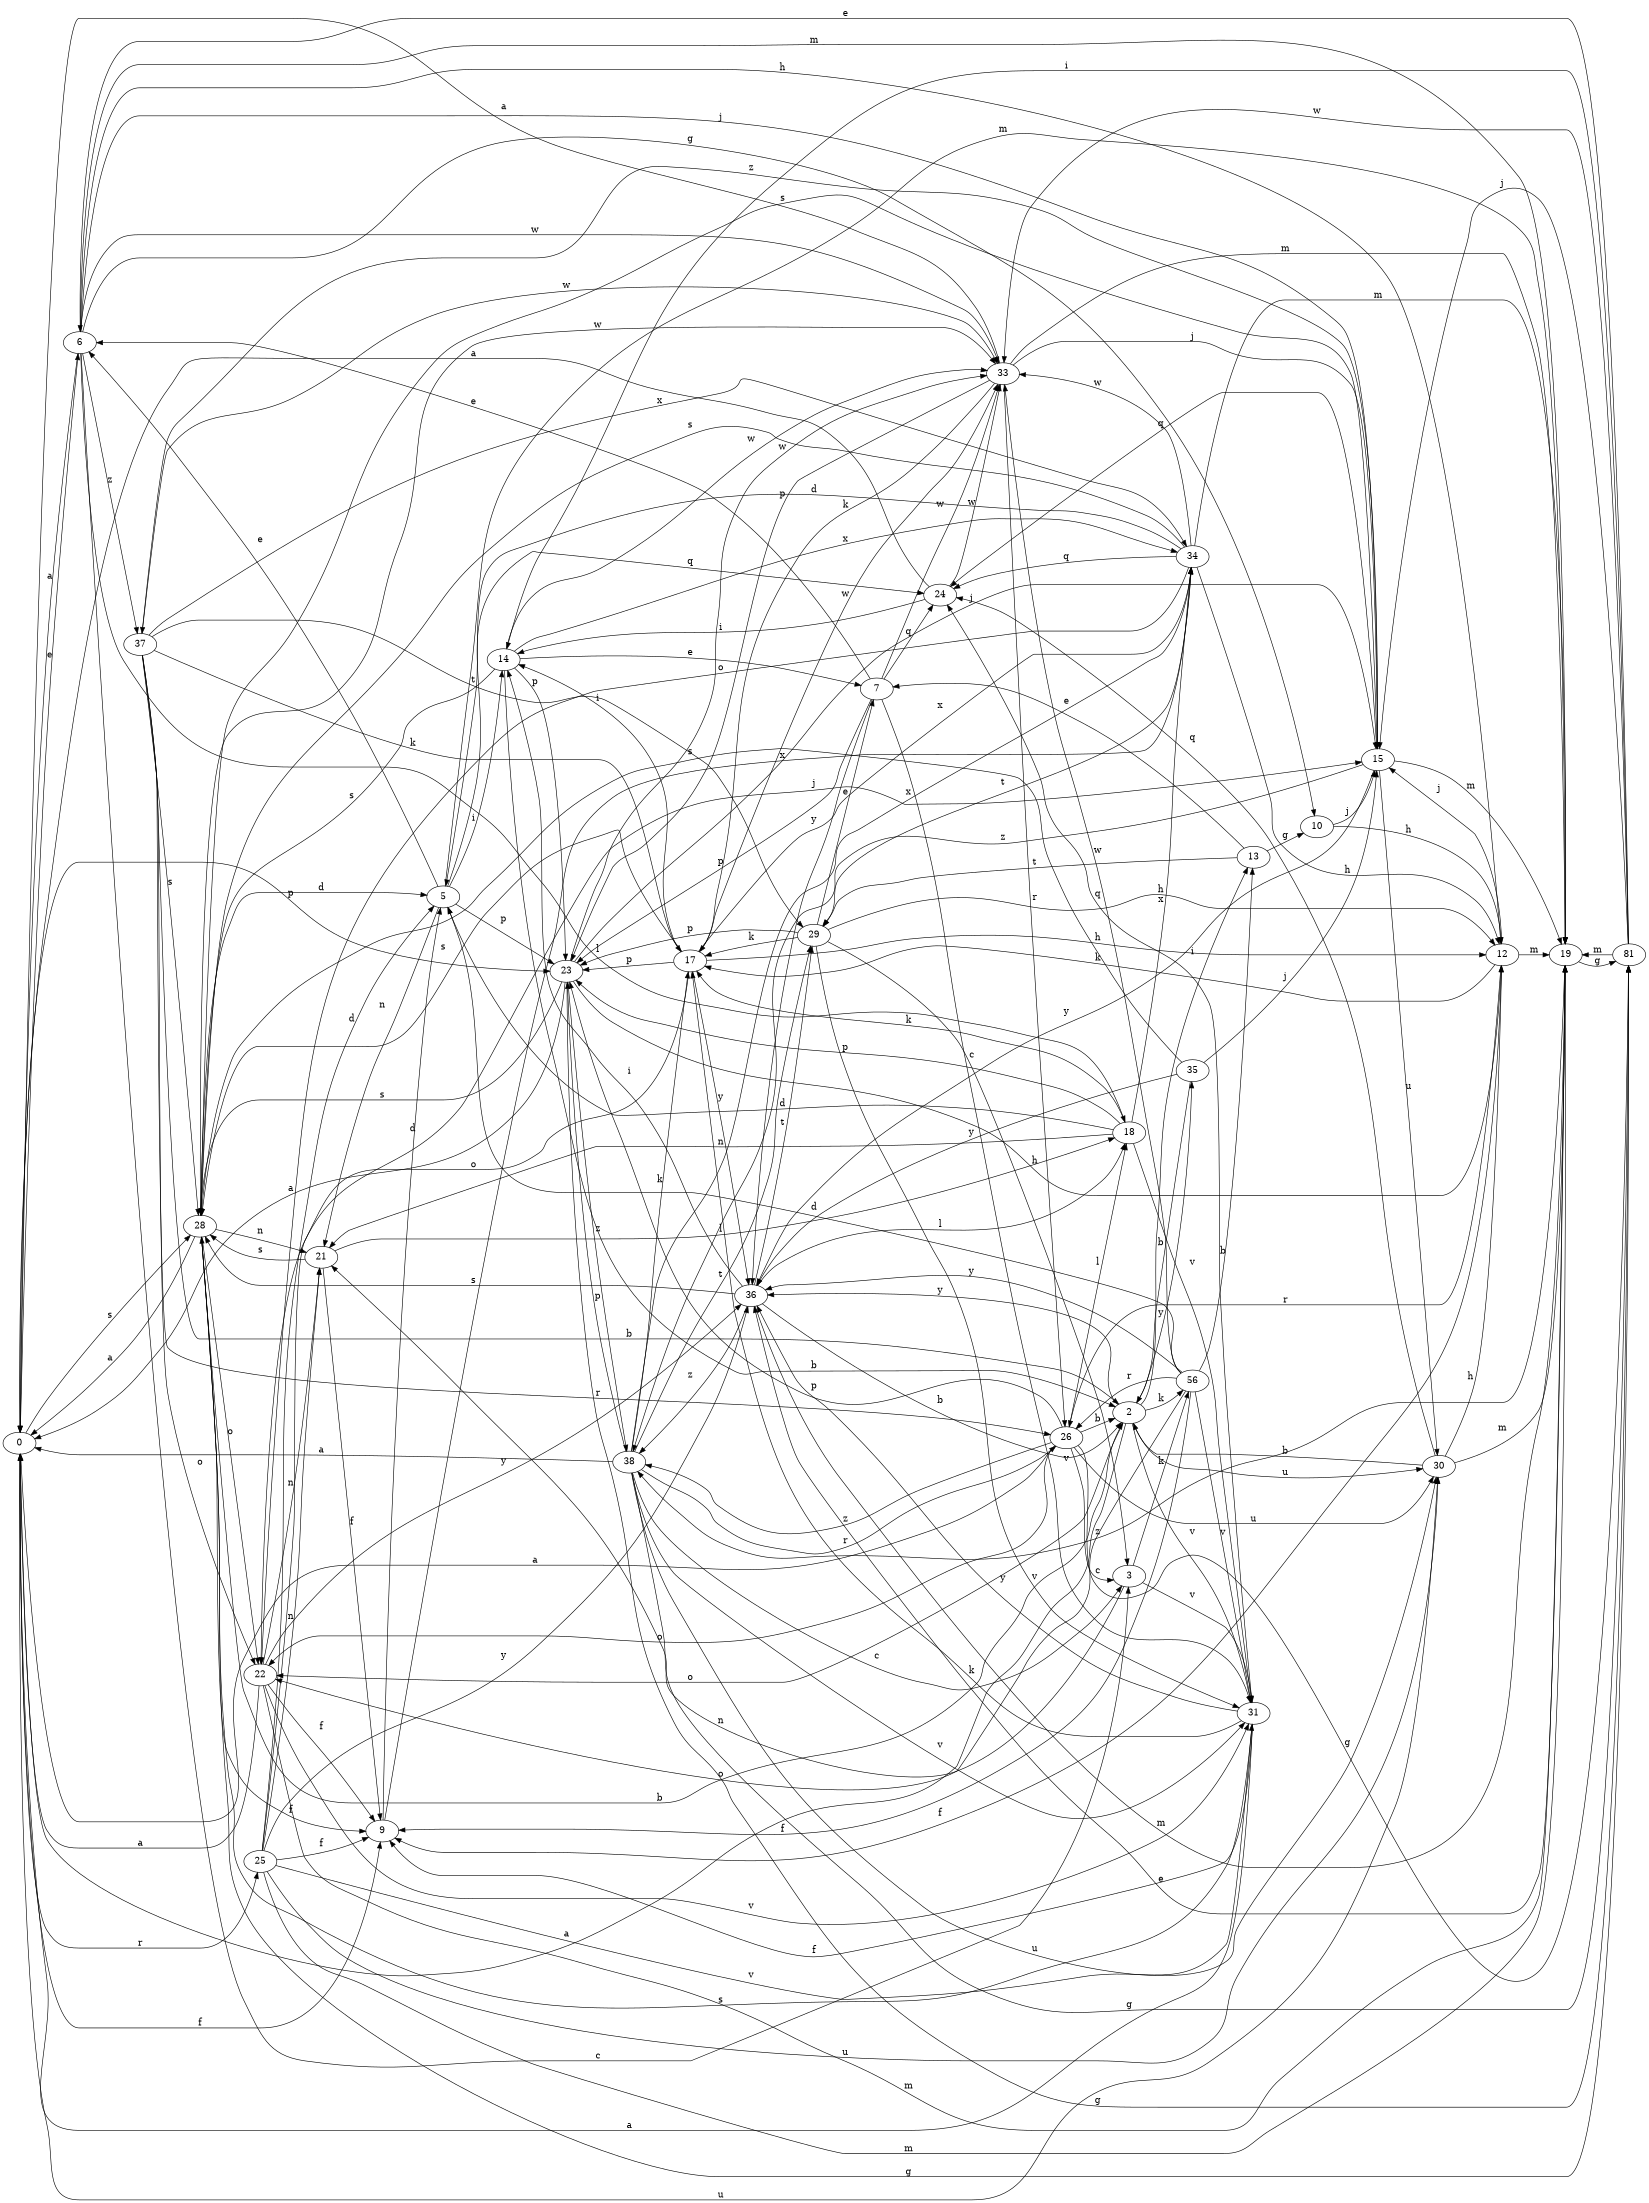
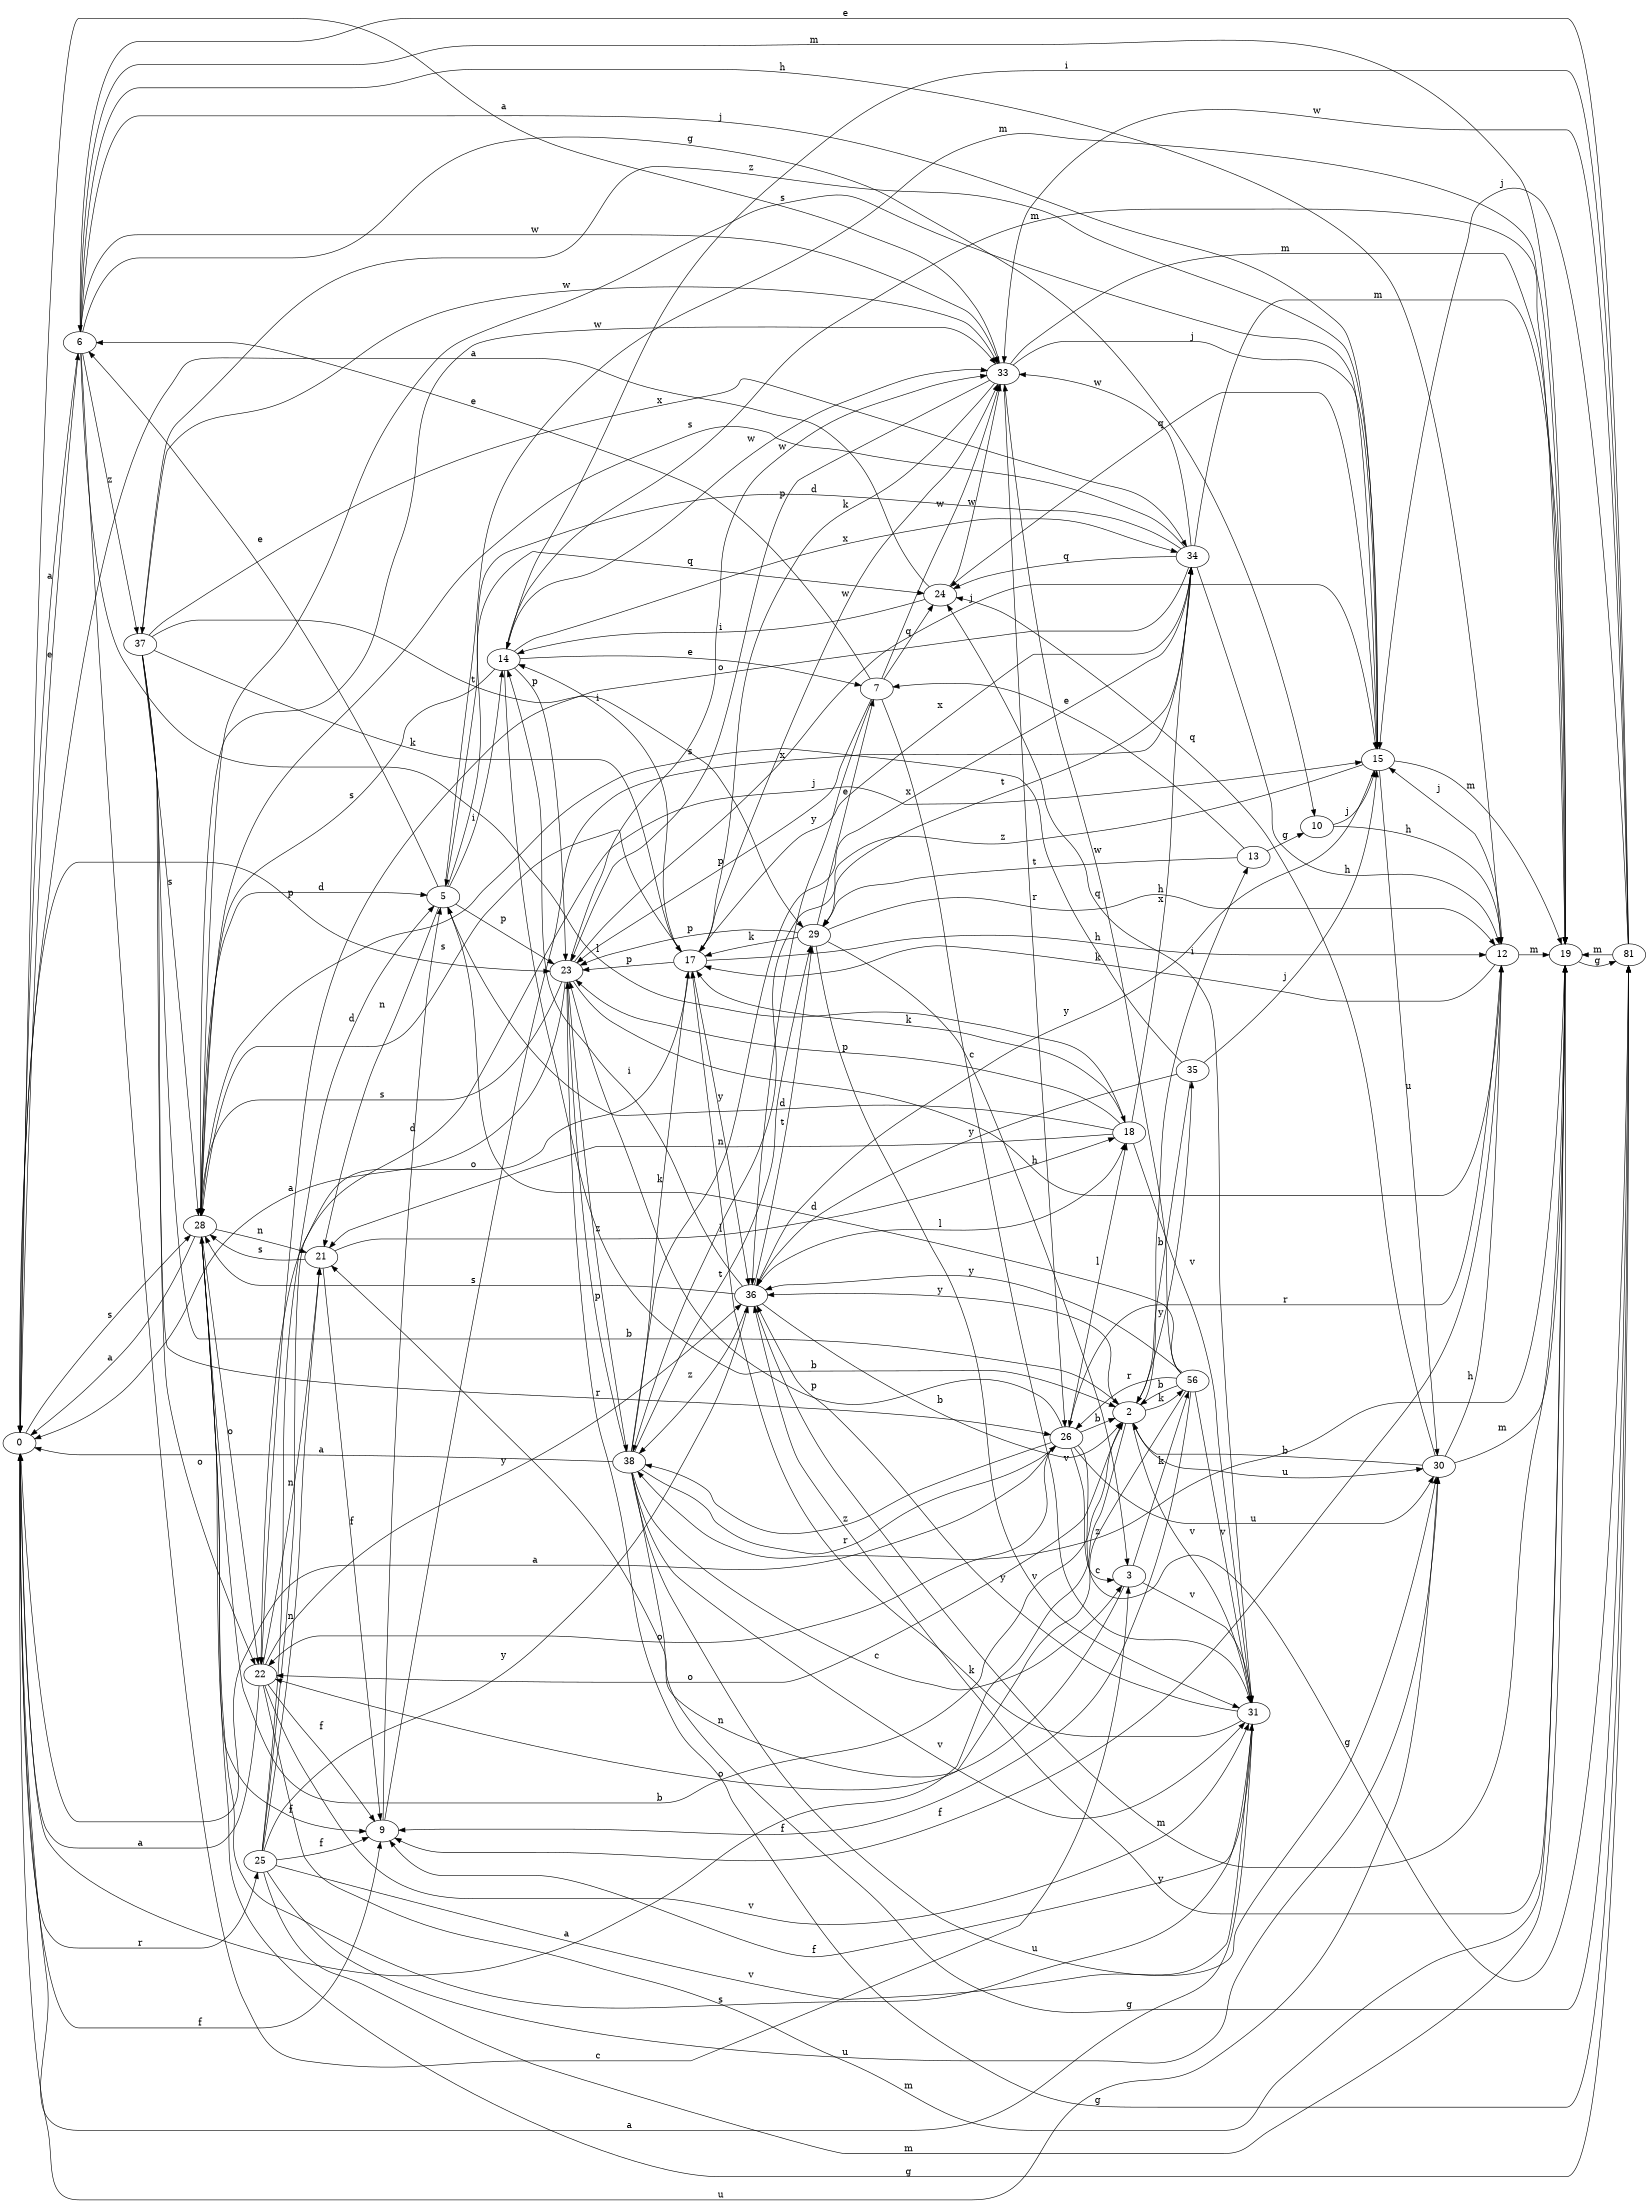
edge "14" -> "19": added, label "m"
edge "56" -> "13": now "56" -> "2"
edge "19" -> "36": label "e" -> "y"
